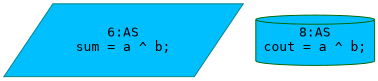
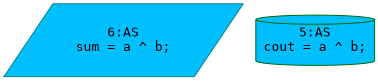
node "8:AS cout = a ^ b;": label "8:AS cout = a ^ b;" -> "5:AS cout = a ^ b;"
